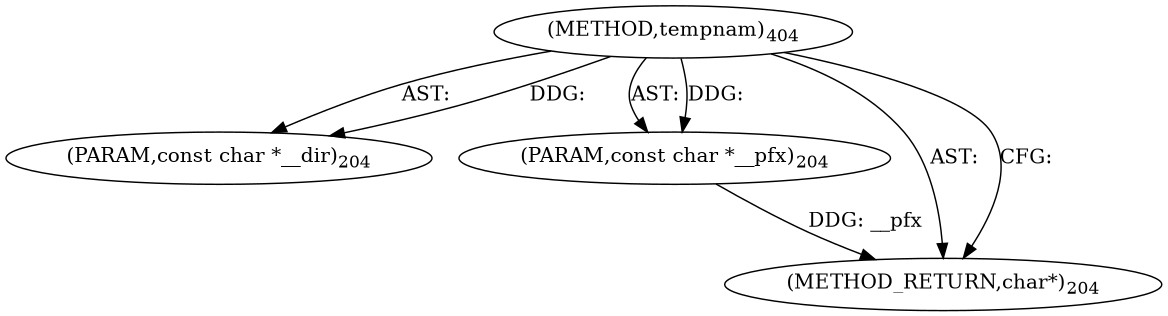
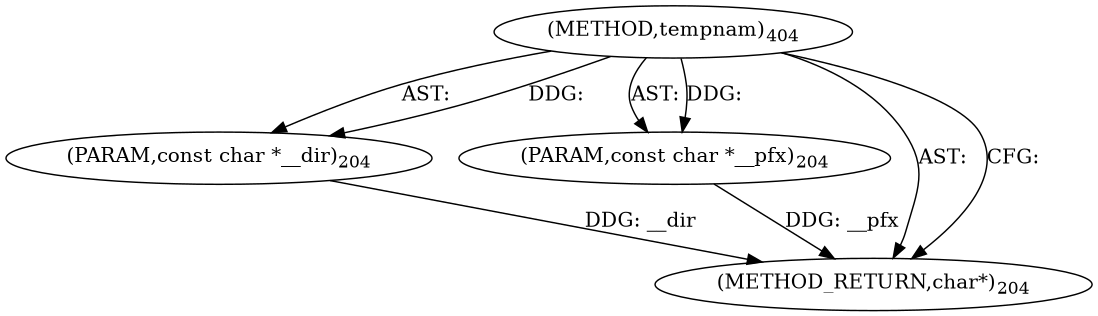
edge "(PARAM,const char *__dir)" -> "(METHOD_RETURN,char*)": added, label "DDG: __dir"
